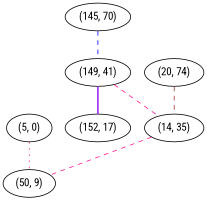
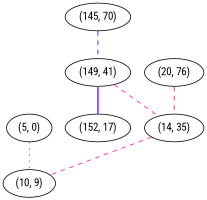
node "(20, 74)": label "(20, 74)" -> "(20, 76)"
node "(50, 9)": label "(50, 9)" -> "(10, 9)"
